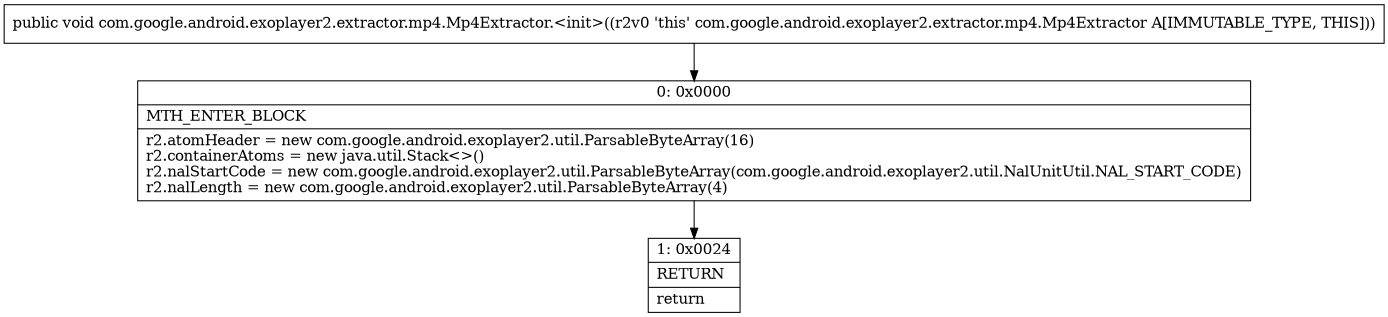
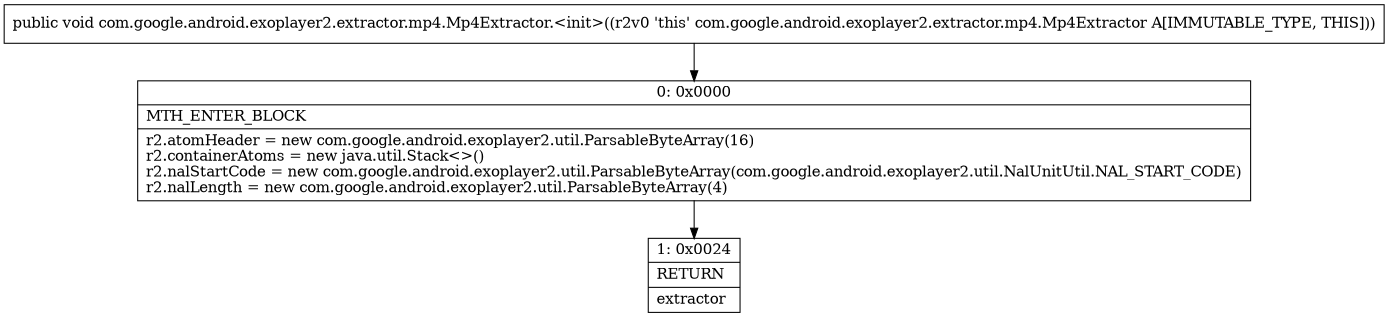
node "1: 0x0024": text "return" -> "extractor"
